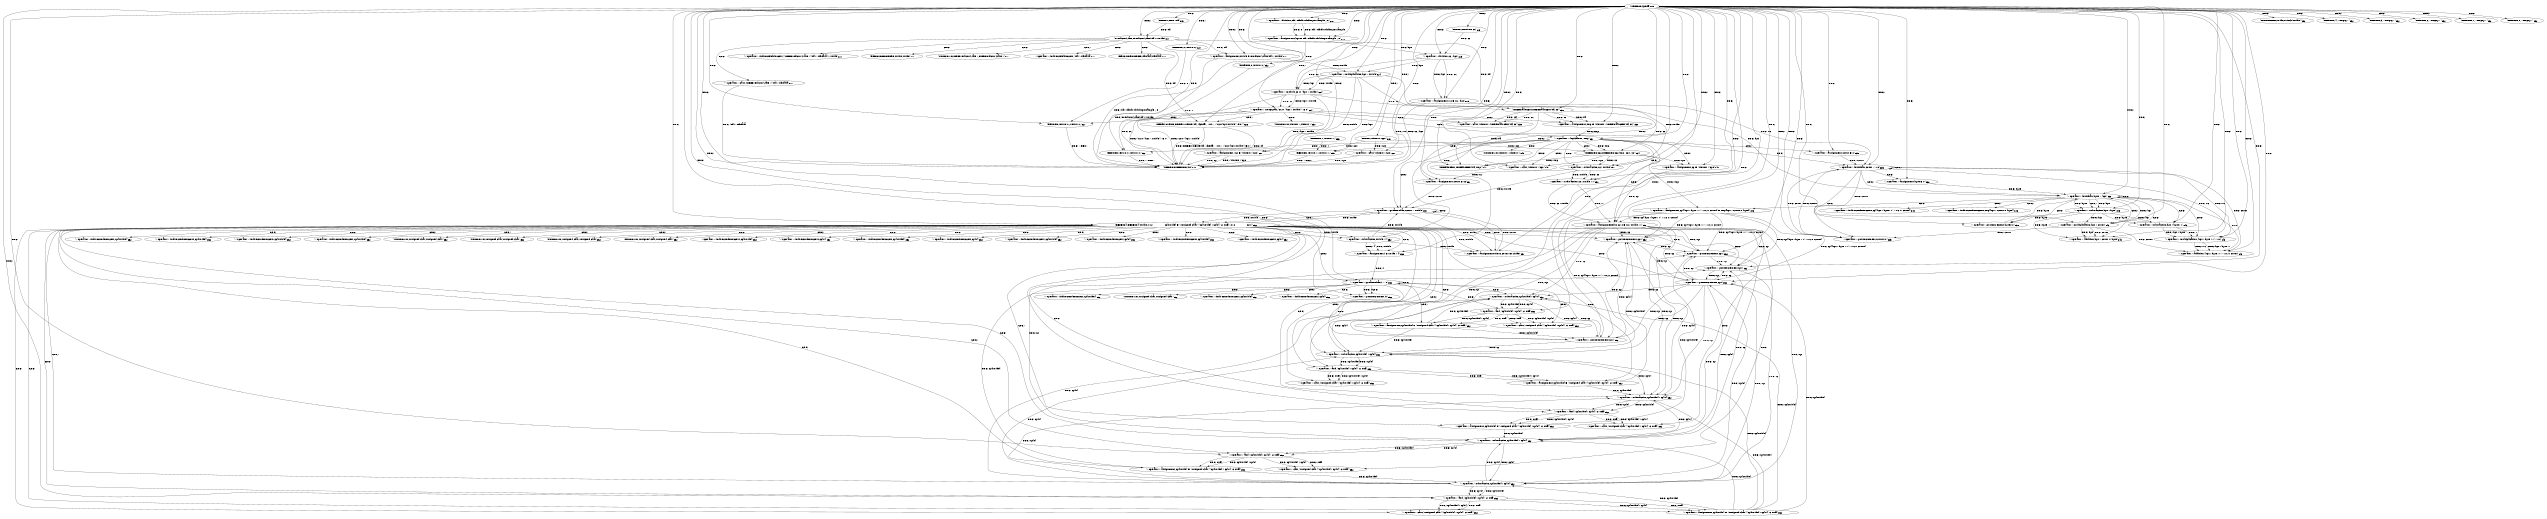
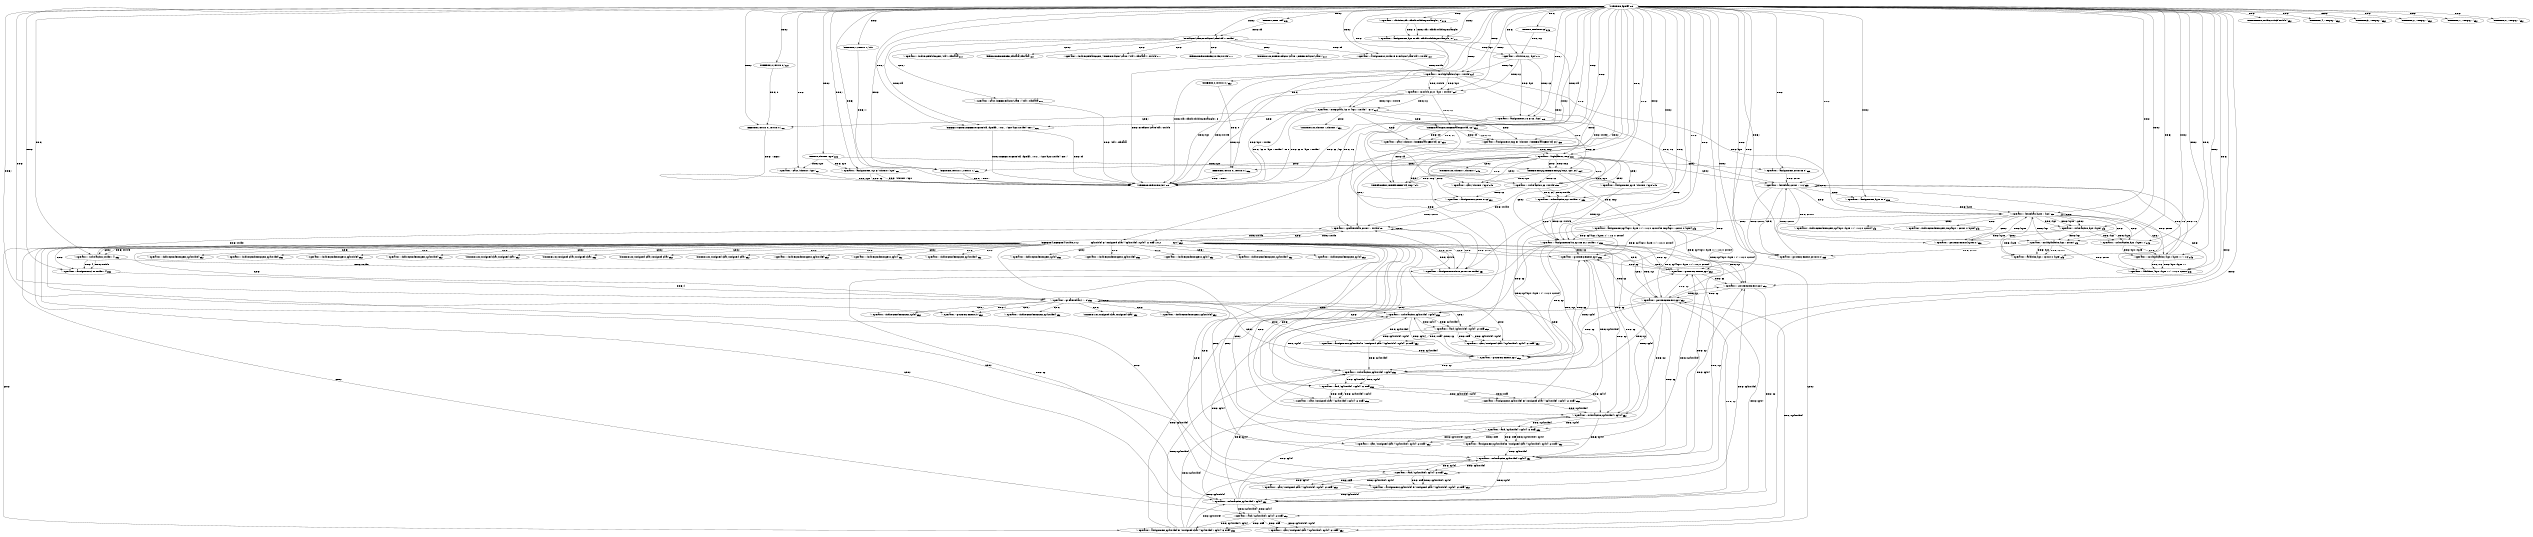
edge "(METHOD,fpDiff)" -> "(LITERAL,1,return 1;)": added, label "DDG:"
edge "(<operator>.notEquals,(cc % (bps * stride)) != 0)" -> "(_TIFFmallocExt,_TIFFmallocExt(tif, cc))": added, label "CDG:"
